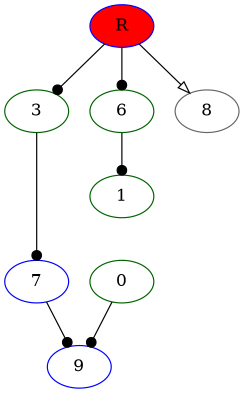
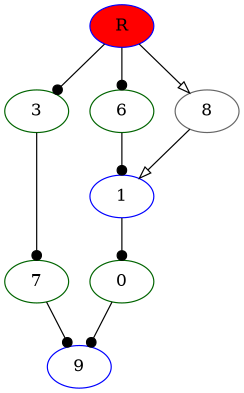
edge "8" -> "1": added
node "1": color darkgreen -> blue
edge "1" -> "0": added
node "7": color blue -> darkgreen
